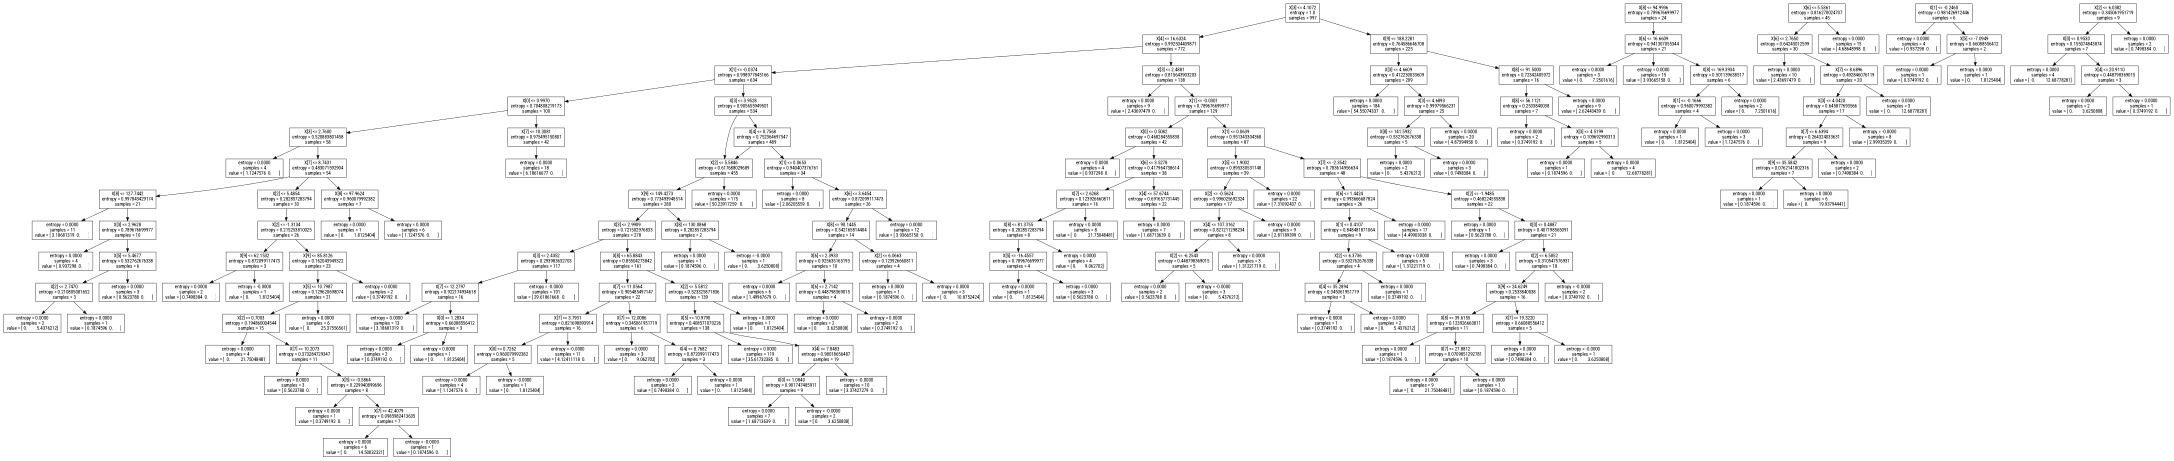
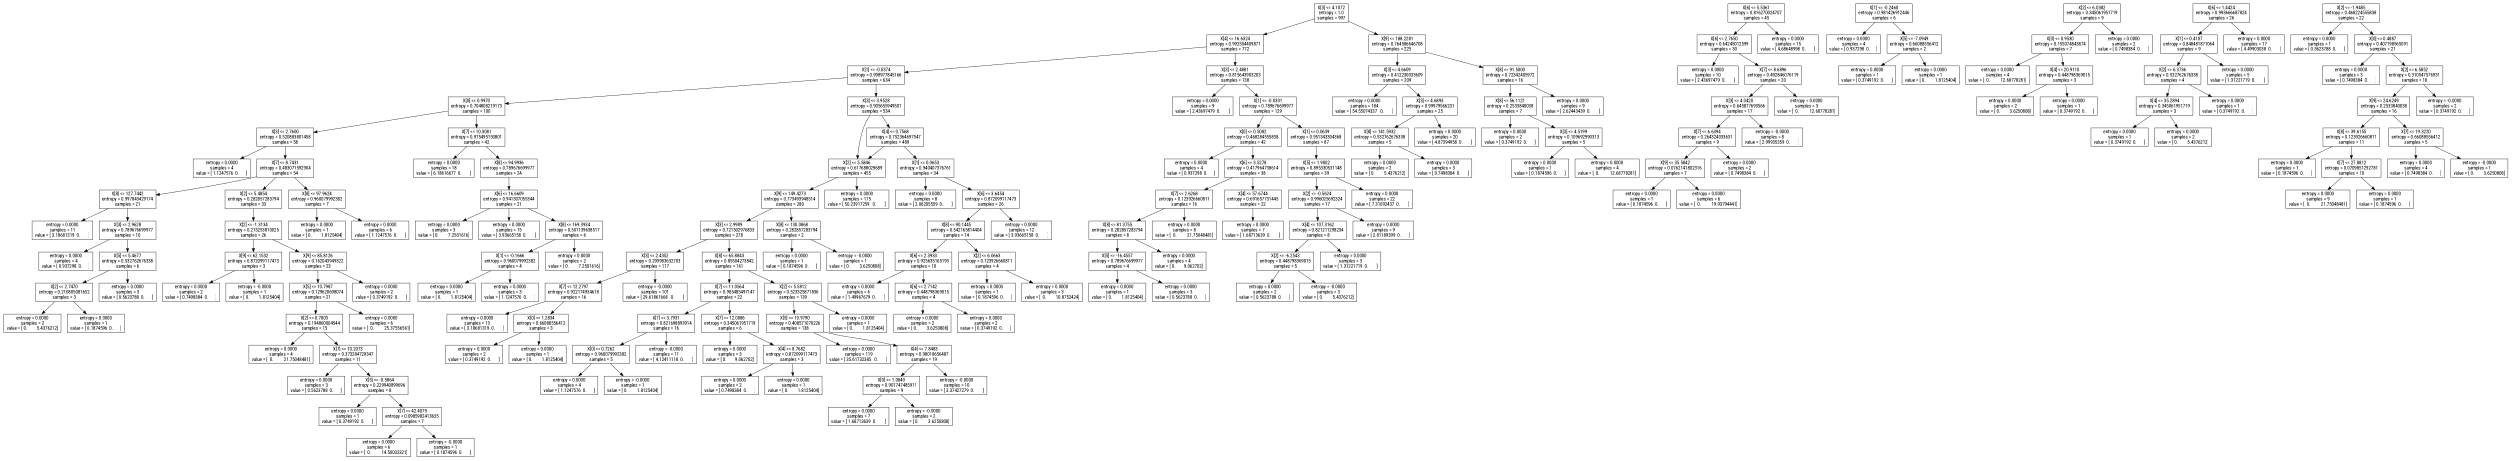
edge "X[7] <= 10.3081 entropy = 0.975495150801 samples = 42" -> "X[8] <= 94.9936 entropy = 0.789676699977 samples = 24": added
node "X[7] <= -2.3542 entropy = 0.783614956634 samples = 48": removed
node "entropy = 0.0000 entropy = 1 value = [ 0.5623788  0.       ]": label "entropy = 0.0000 entropy = 1 value = [ 0.5623788  0.       ]" -> "entropy = 0.0000 samples = 1 value = [ 0.5623788  0.       ]"
